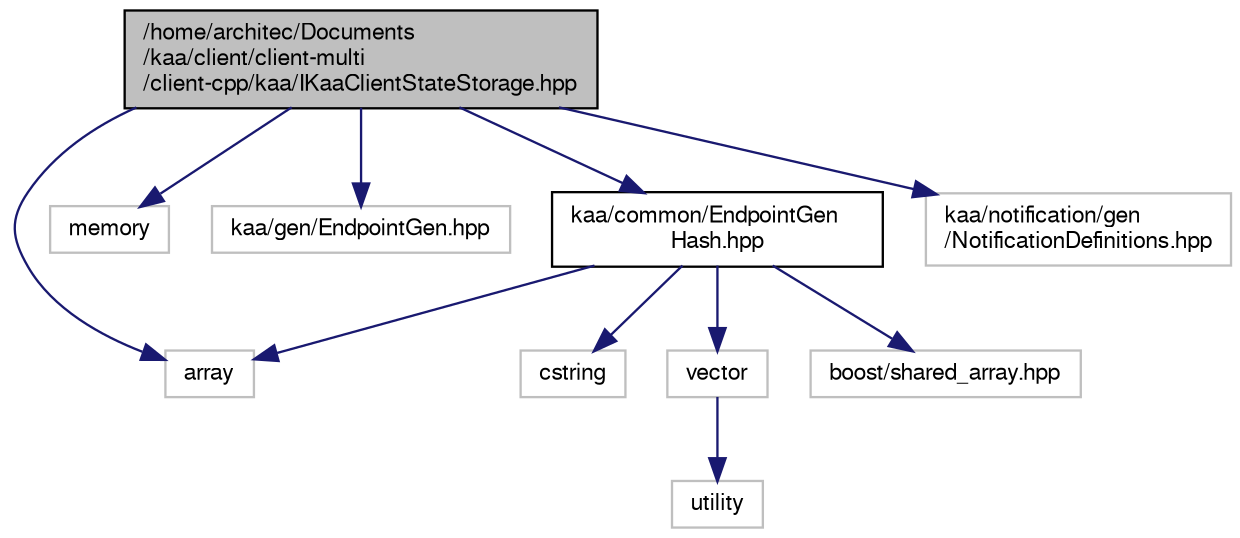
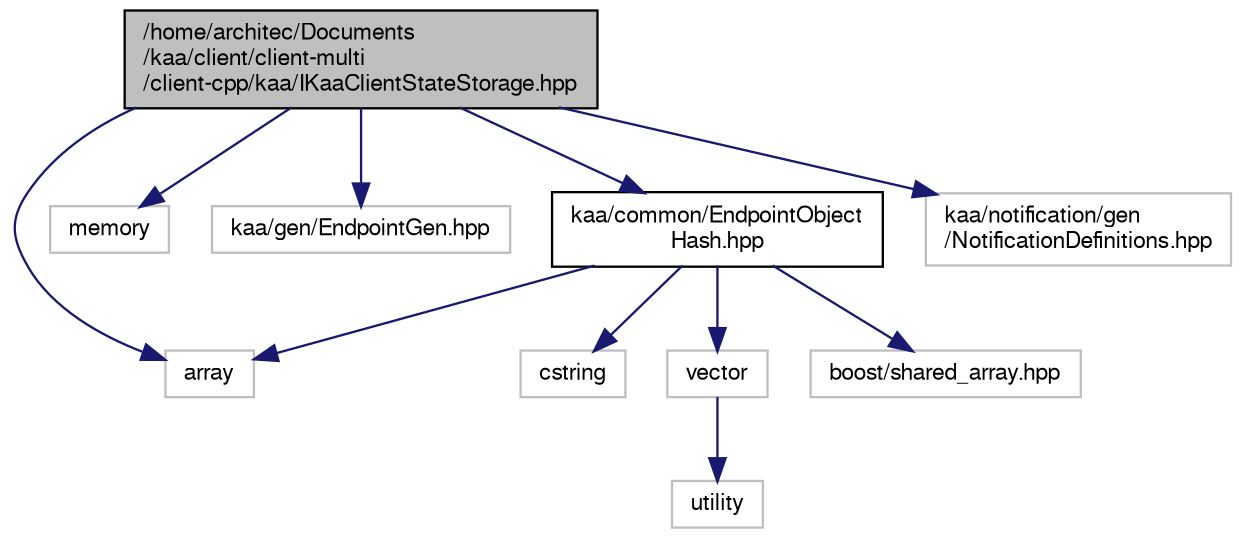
node "kaa/common/EndpointGen Hash.hpp": label "kaa/common/EndpointGen Hash.hpp" -> "kaa/common/EndpointObject Hash.hpp"
